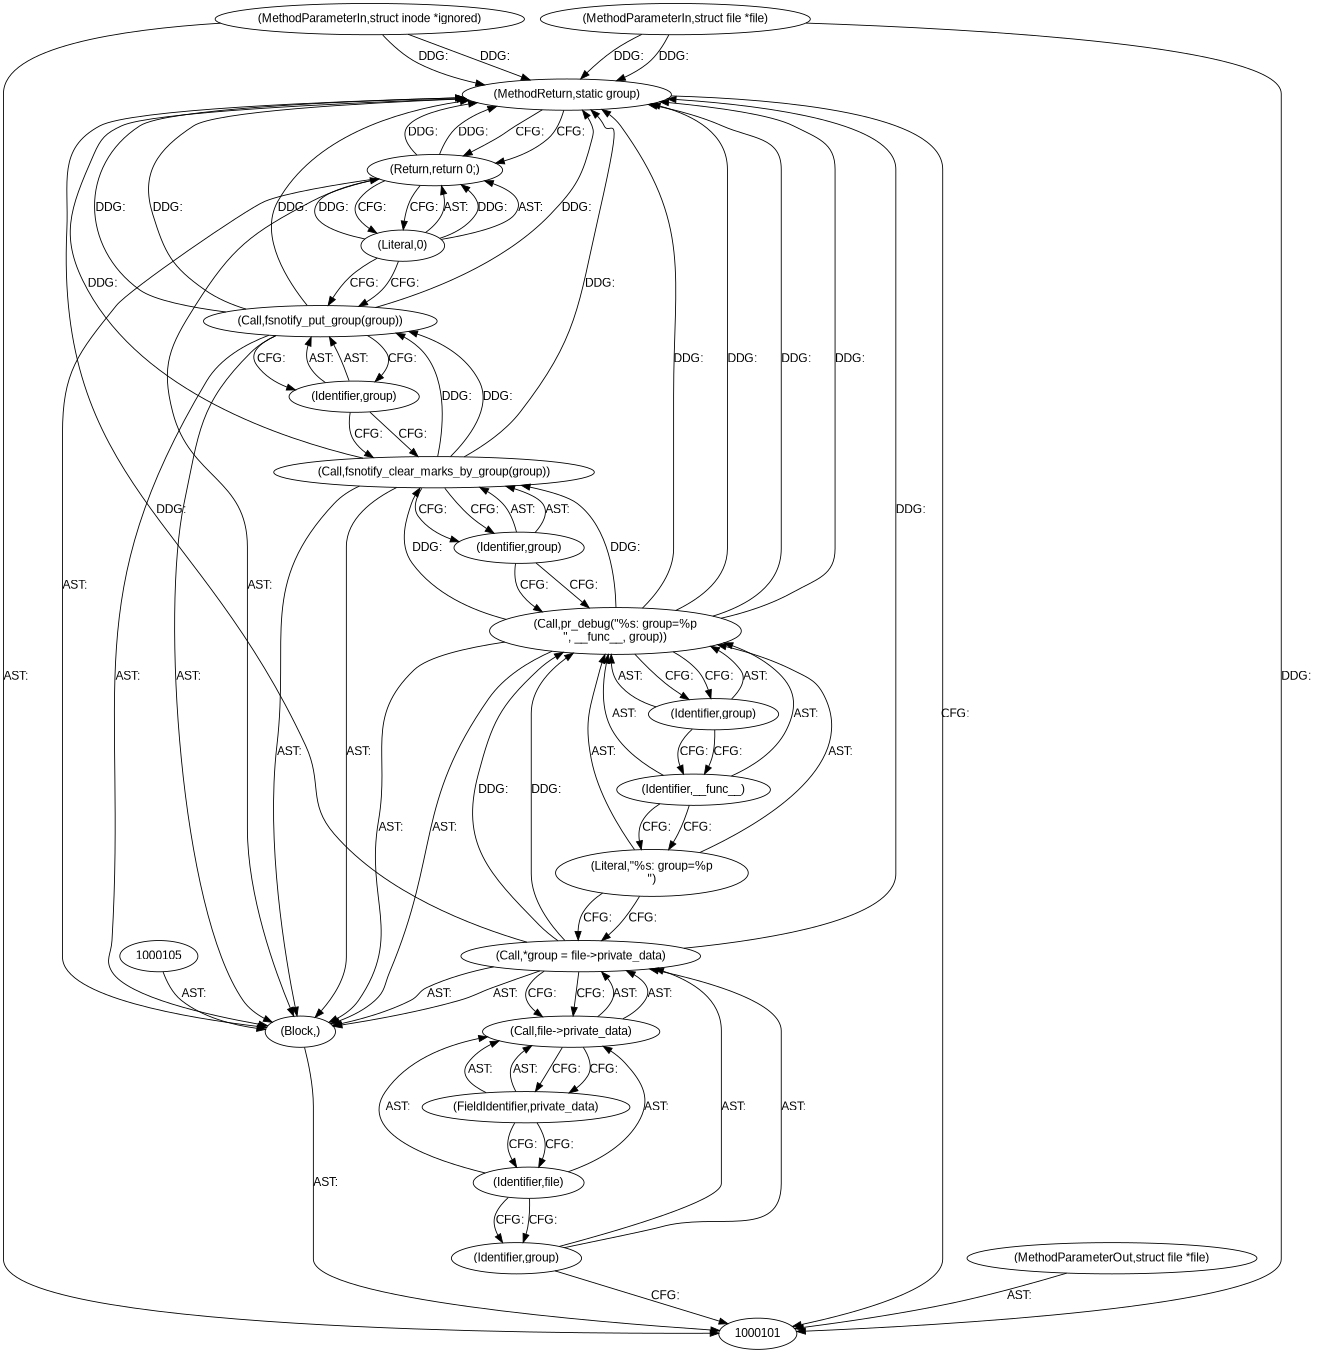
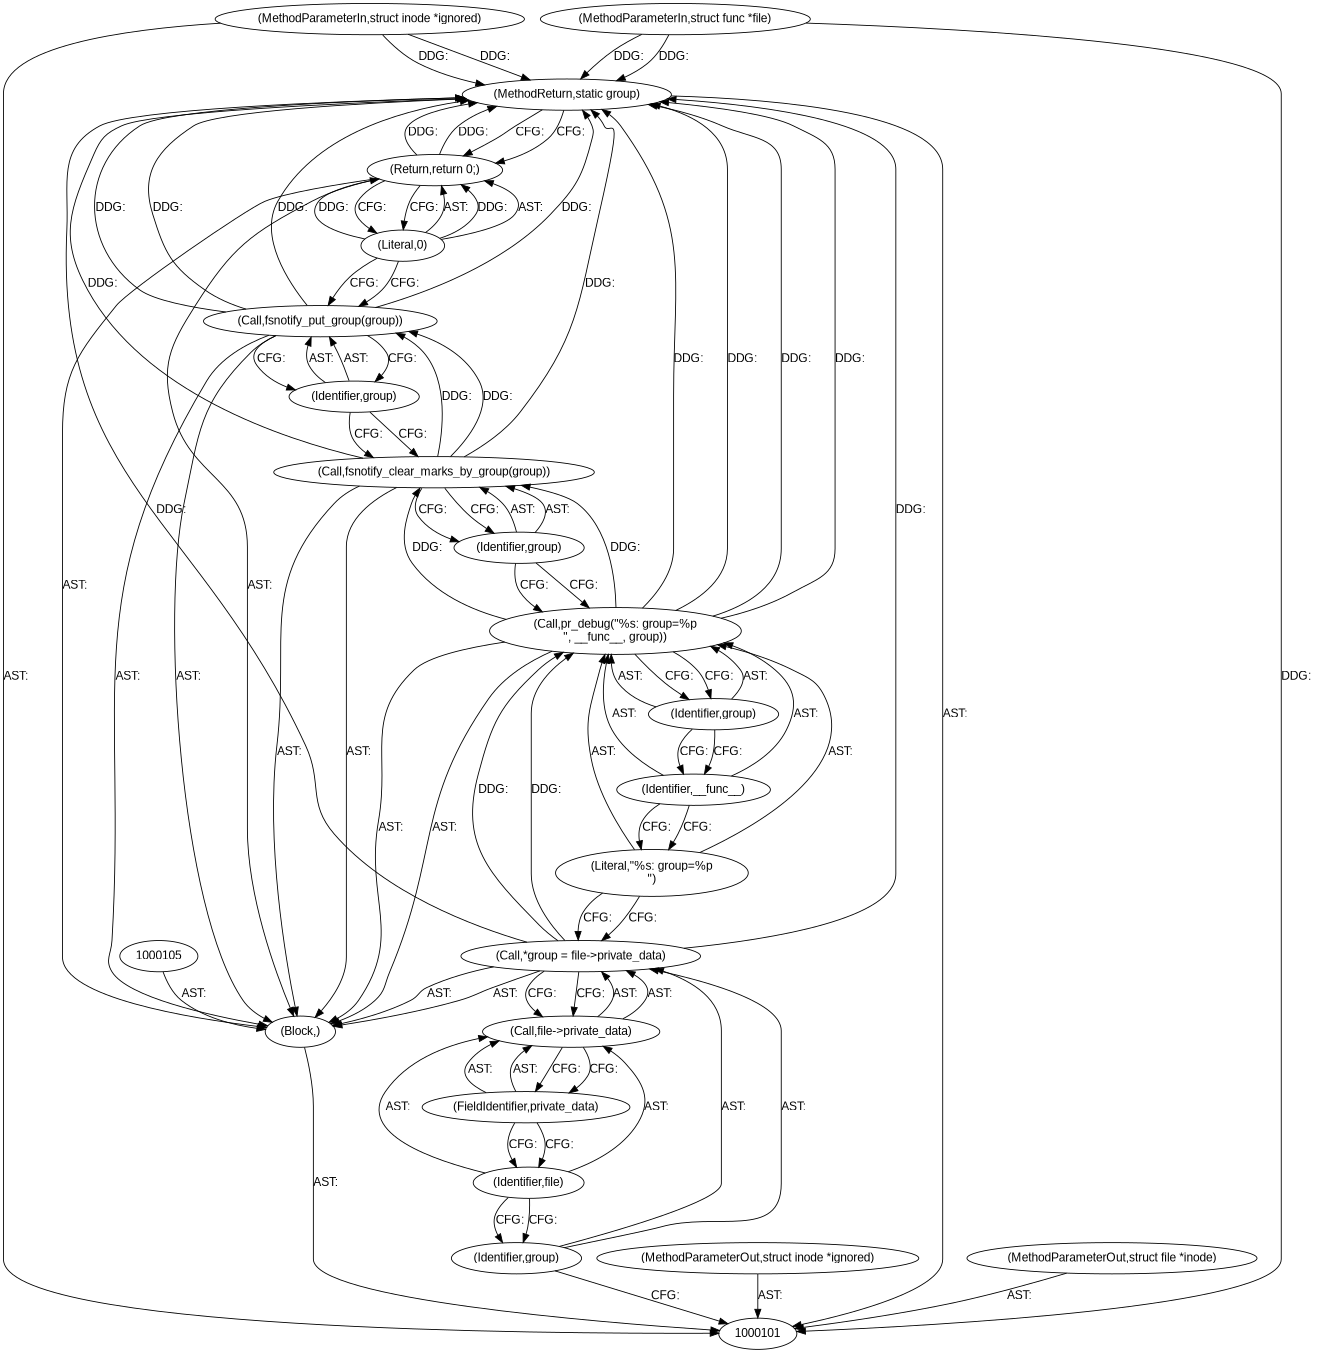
node "(MethodParameterIn,struct file *file)": label "(MethodParameterIn,struct file *file)" -> "(MethodParameterIn,struct func *file)"
edge "(MethodReturn,static group)" -> "1000101": label "CFG: " -> "AST: "
node "(MethodParameterOut,struct inode *ignored)": added
node "(MethodParameterOut,struct file *file)": label "(MethodParameterOut,struct file *file)" -> "(MethodParameterOut,struct file *inode)"
